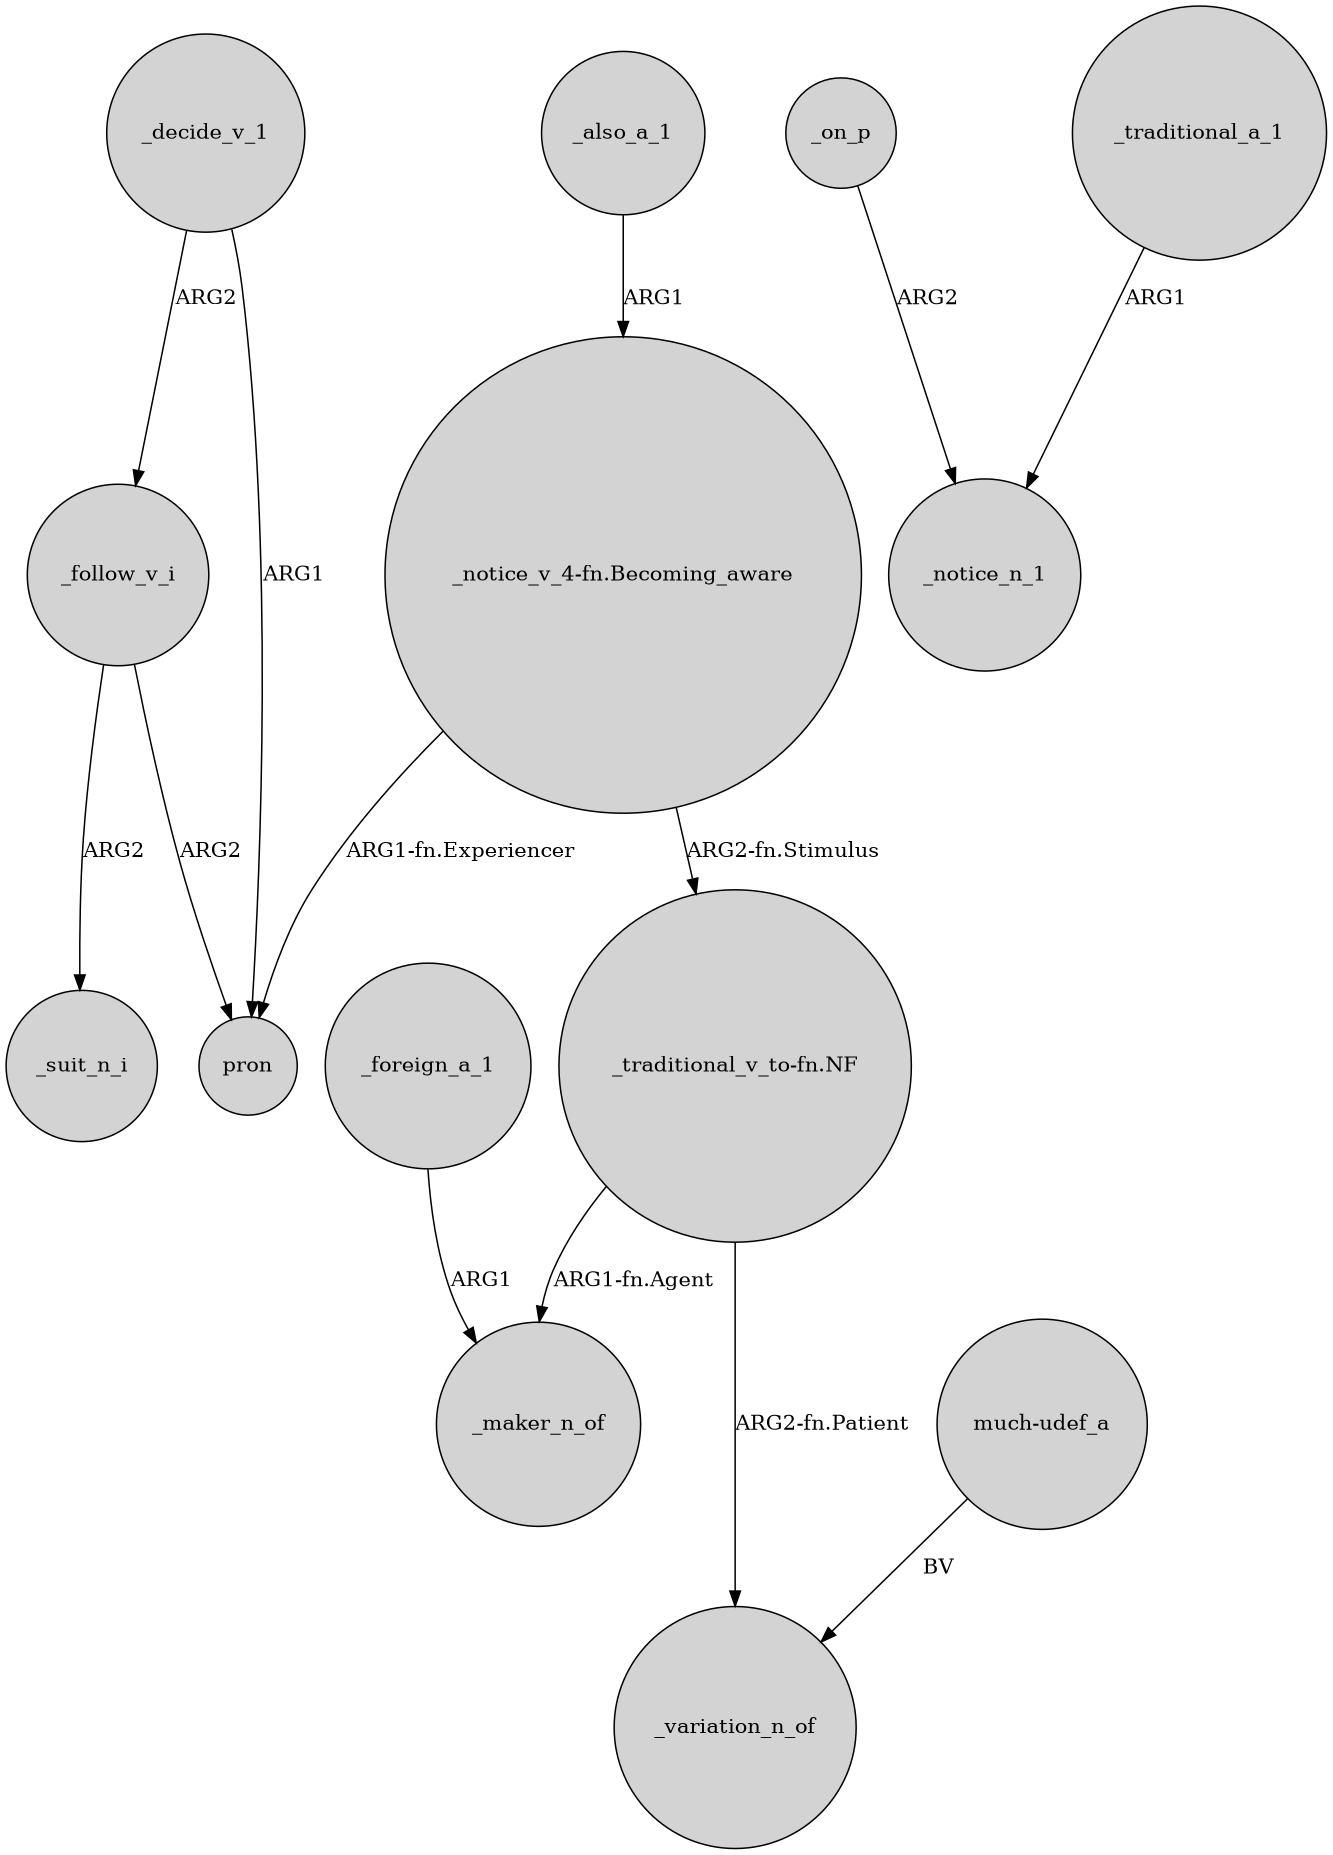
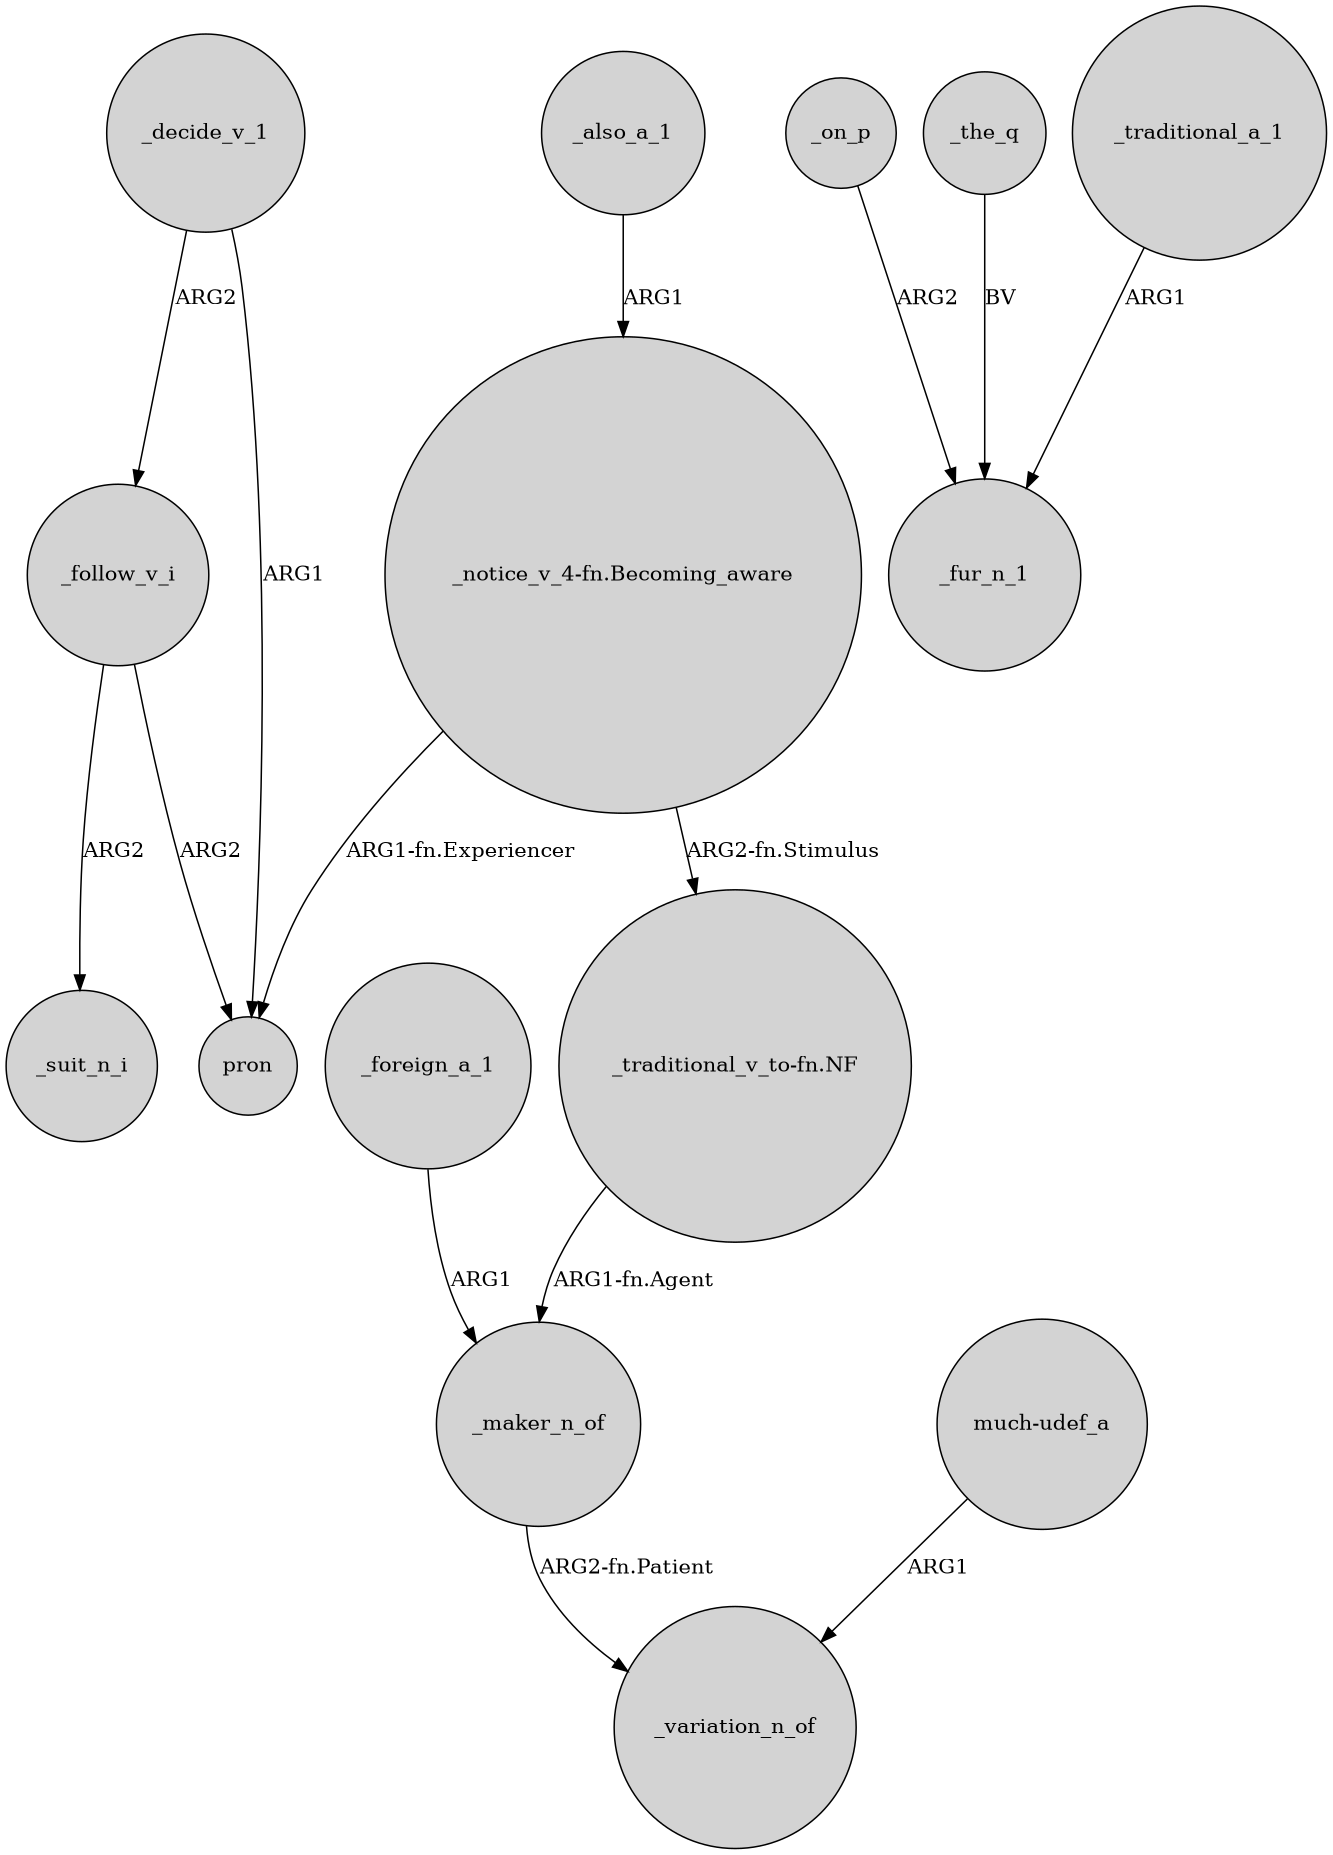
node "_the_q": added
node "_notice_n_1": label "_notice_n_1" -> "_fur_n_1"
edge "_traditional_v_to-fn.NF" -> "_variation_n_of": now "_maker_n_of" -> "_variation_n_of"
edge "much-udef_a" -> "_variation_n_of": label "BV" -> "ARG1"
